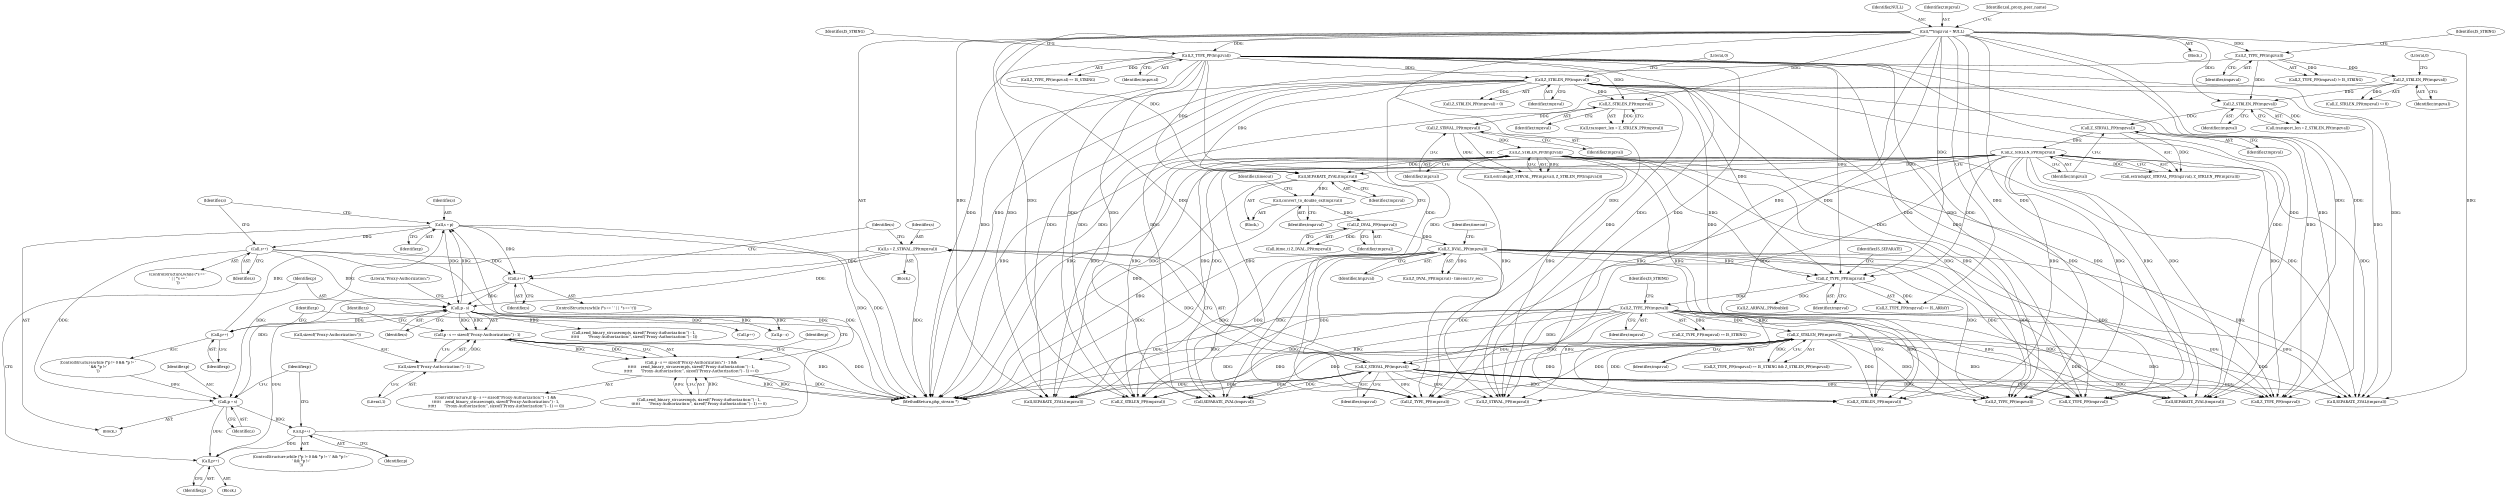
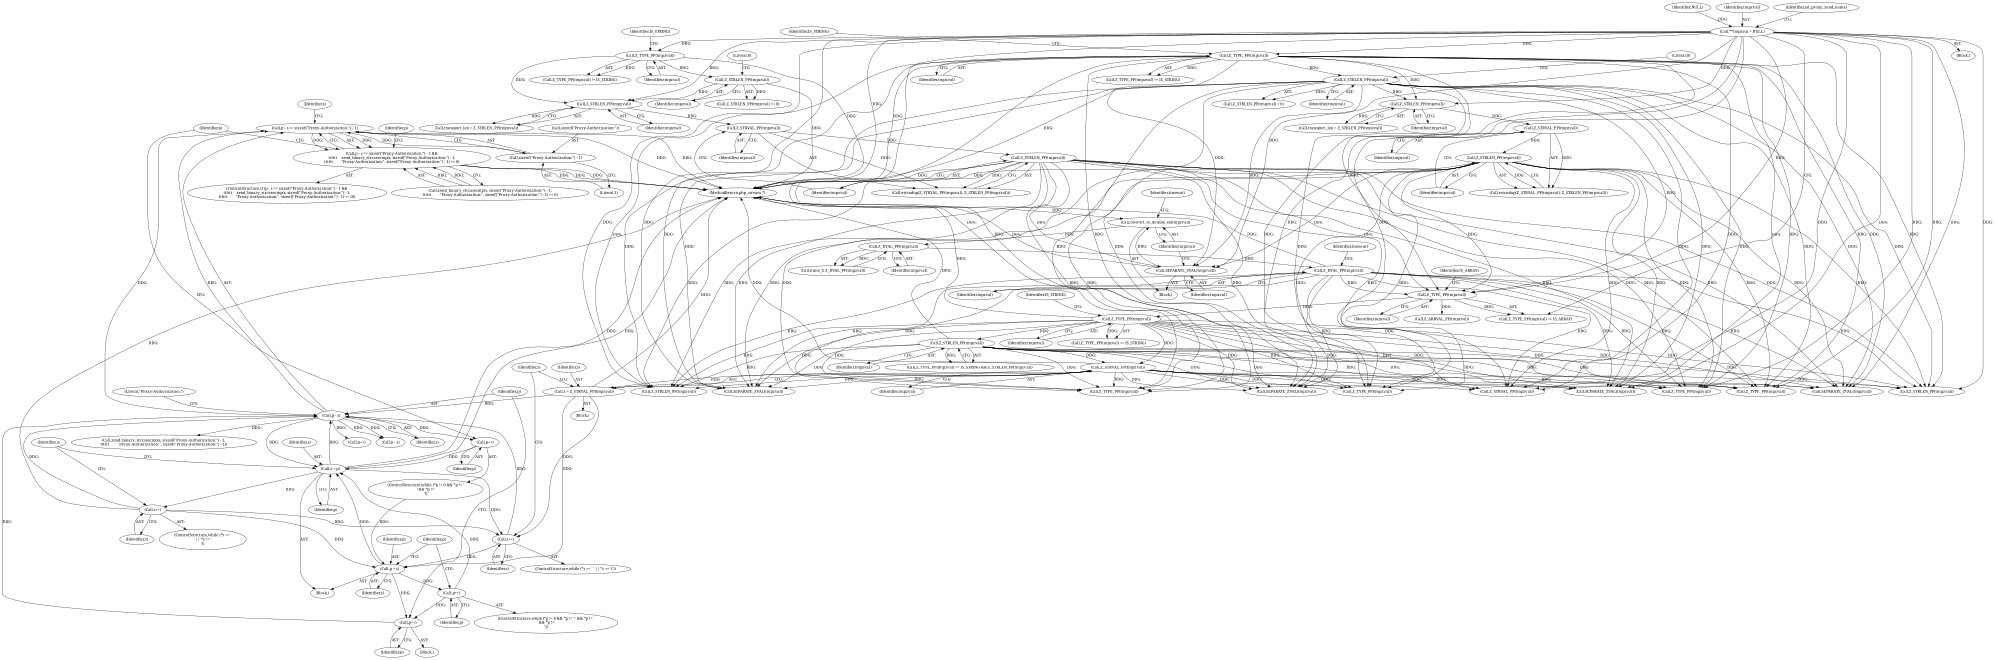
node "(Identifier,ssl_proxy_peer_name)": label "(Identifier,ssl_proxy_peer_name)" -> "(Identifier,ssl_proxy_zend_name)"
edge "(Identifier,NULL)" -> "(Call,**tmpzval = NULL)": label "AST: " -> "DDG: "
edge "(Call,**tmpzval = NULL)" -> "(MethodReturn,php_stream *)": label "AST: " -> "DDG: "
node "(Identifier,IS_SEPARATE)": label "(Identifier,IS_SEPARATE)" -> "(Identifier,IS_ARRAY)"
node "(Call,Z_DVAL_PP(tmpzval) - timeout.tv_sec)": removed
edge "(Call,convert_to_double_ex(tmpzval))" -> "(MethodReturn,php_stream *)": reversed
node "(Call,Z_ARRVAL_PP(double))": label "(Call,Z_ARRVAL_PP(double))" -> "(Call,Z_ARRVAL_PP(tmpzval))"
edge "(Call,p = s)" -> "(Call,s = p)": added, label "DDG:"
